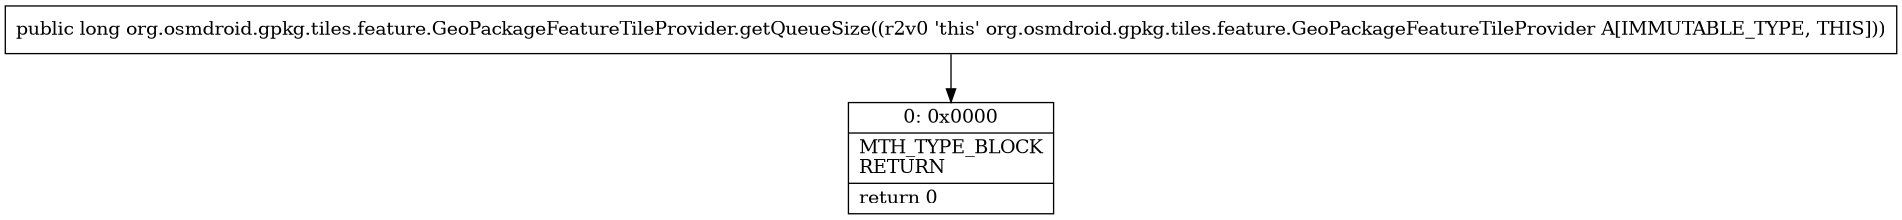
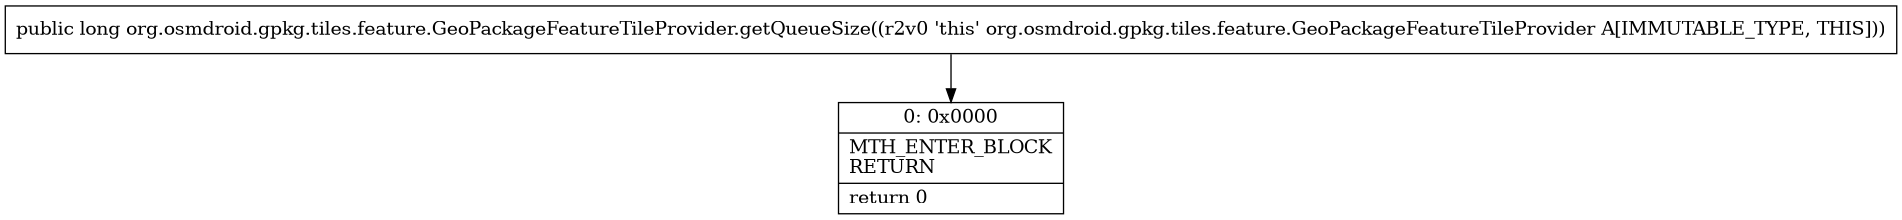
node "0: 0x0000": text "MTH_TYPE_BLOCK" -> "MTH_ENTER_BLOCK"
